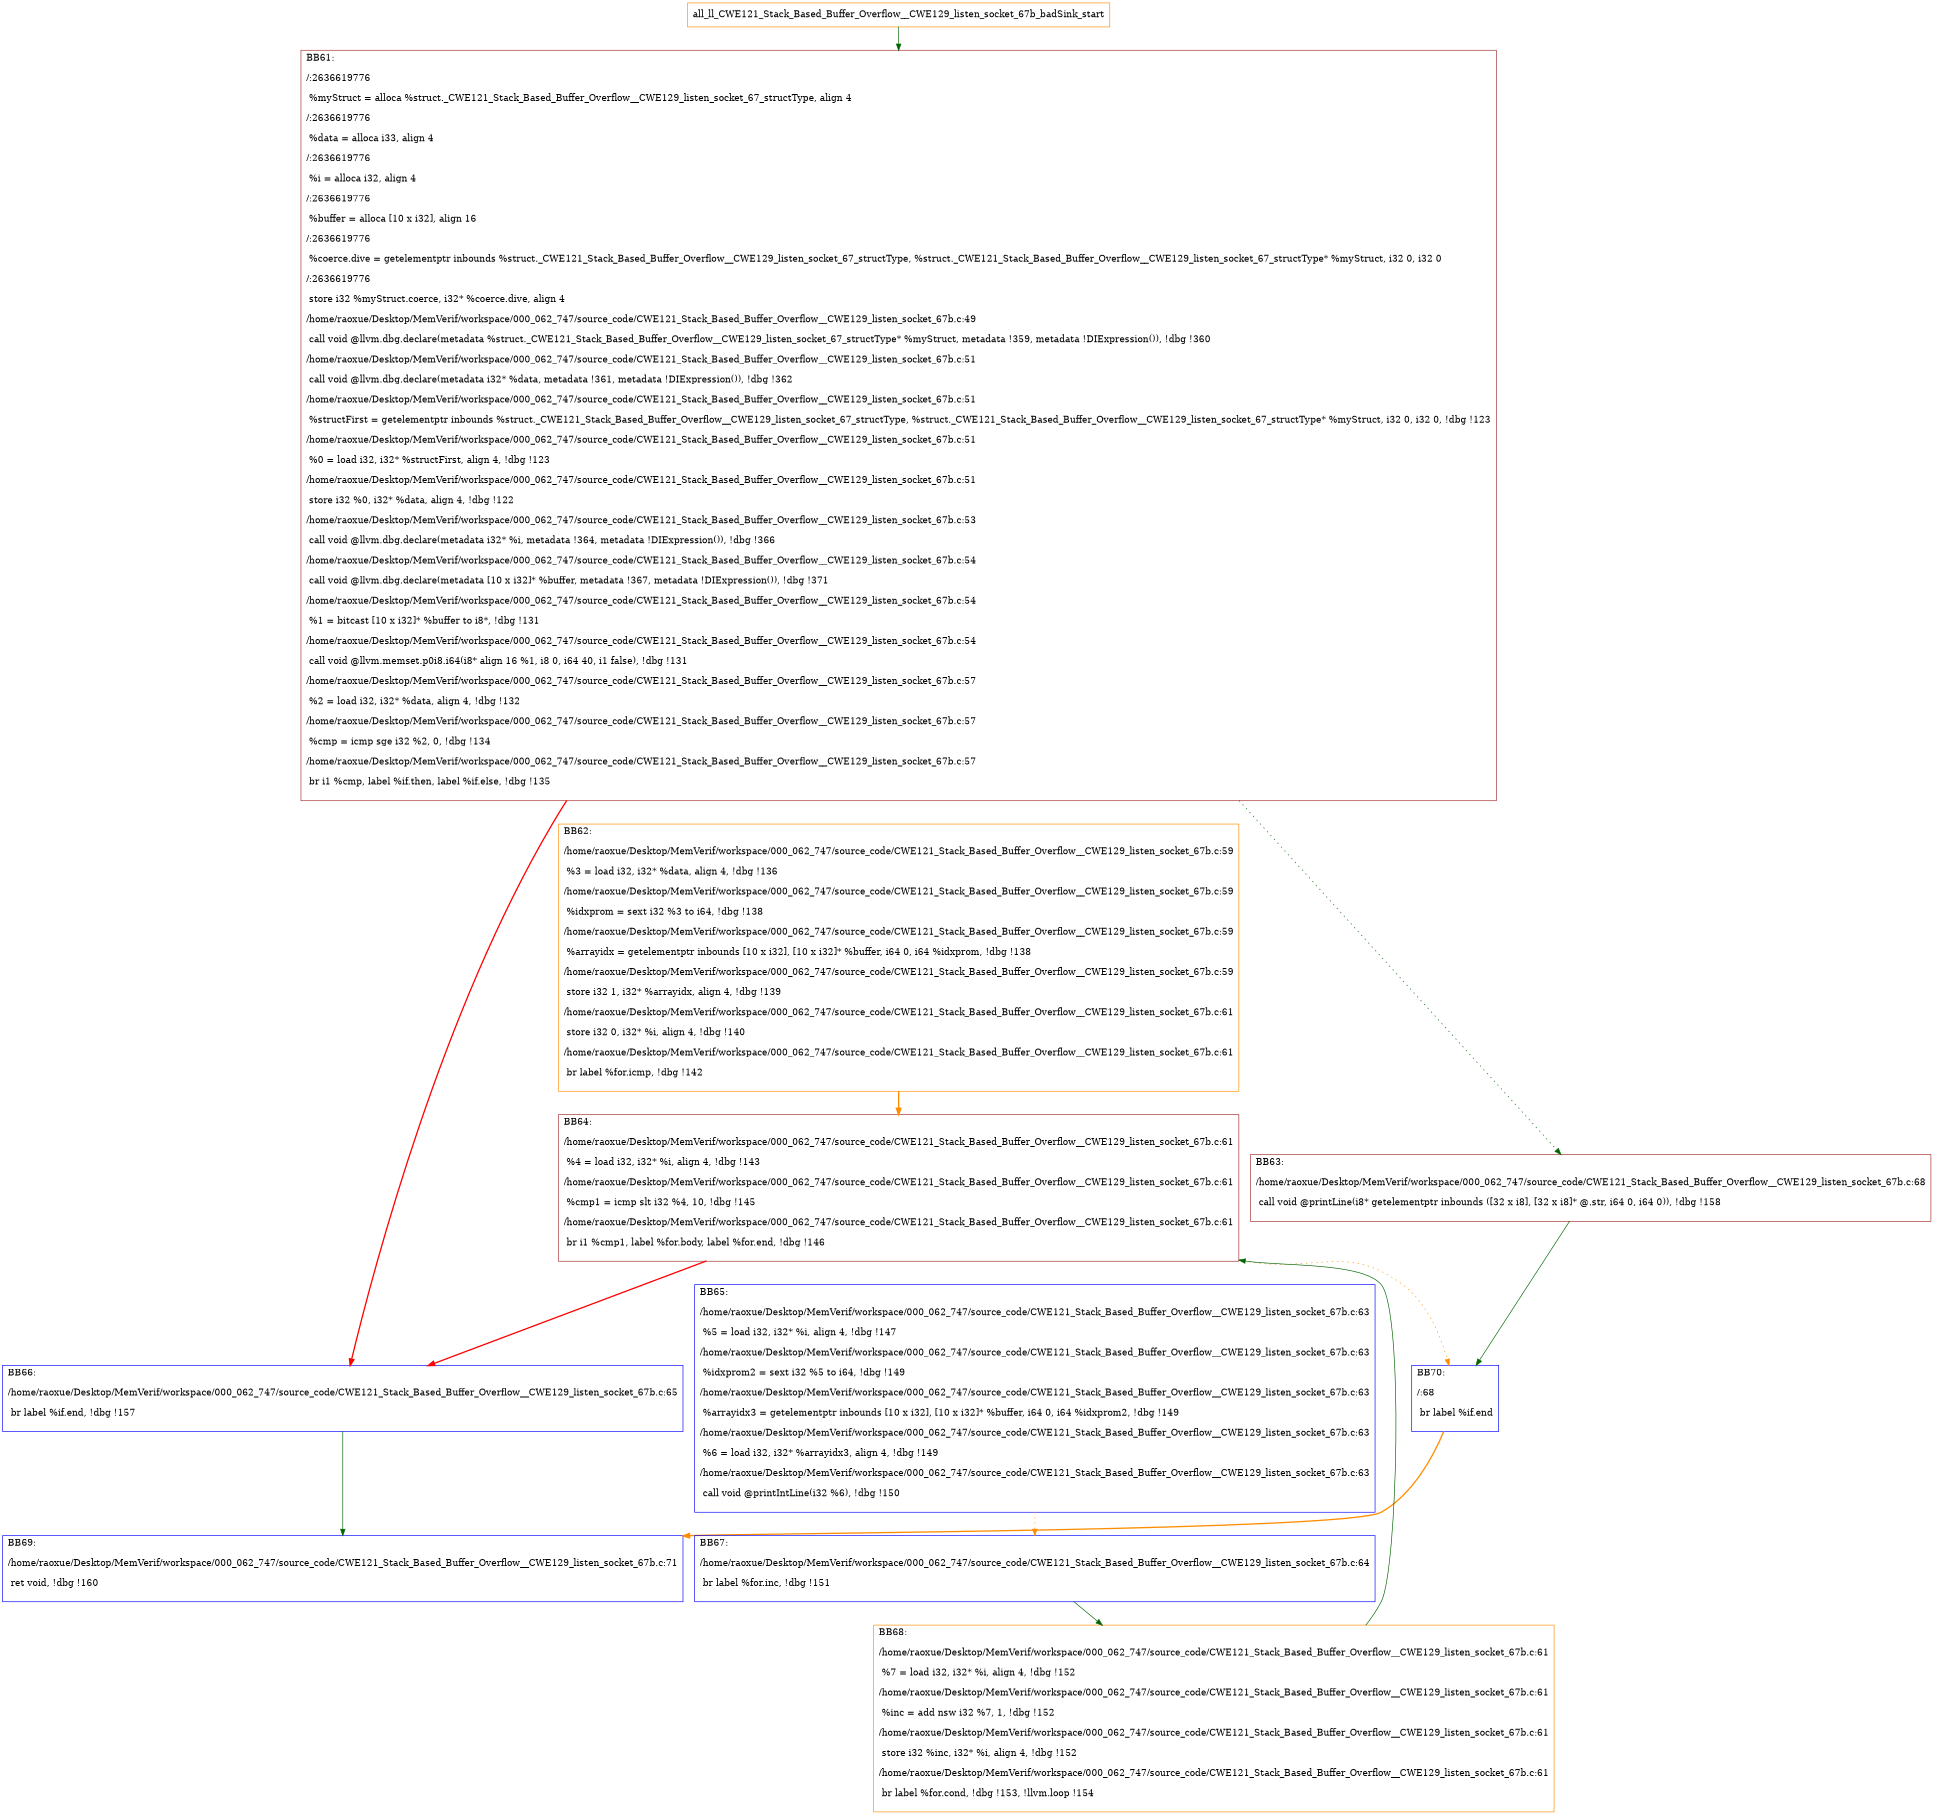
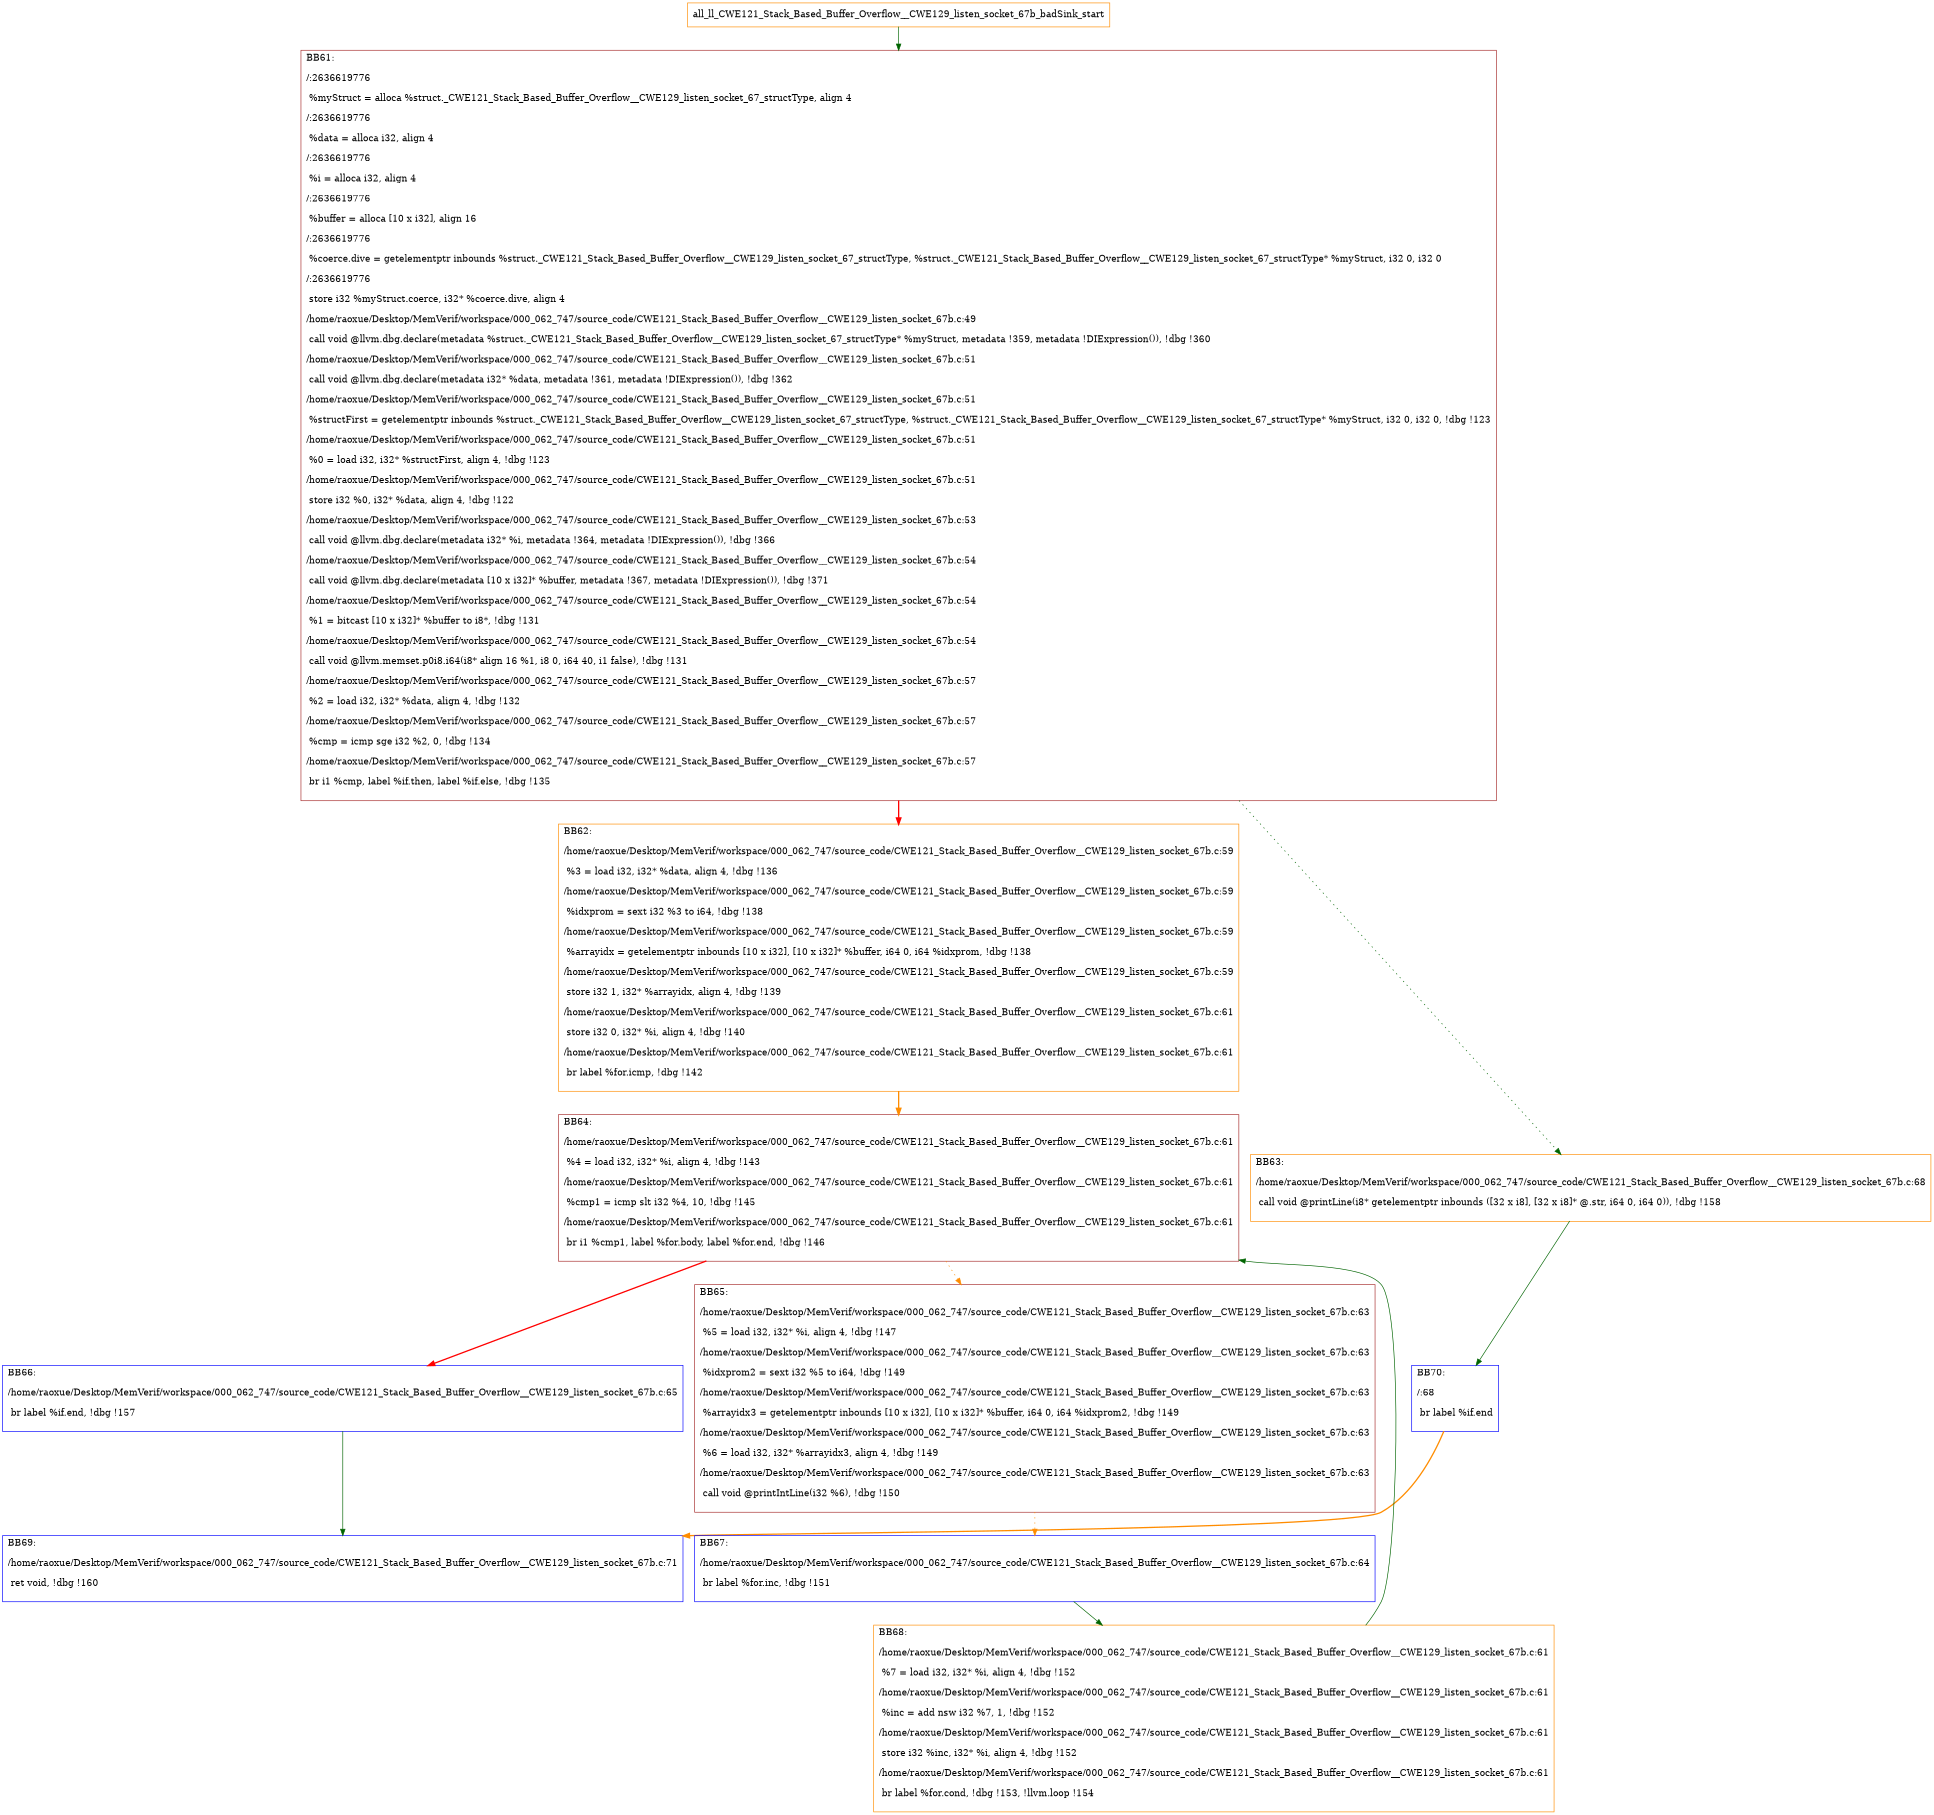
node "BB61:": text "%data = alloca i33, align 4" -> "%data = alloca i32, align 4"
edge "BB61:" -> "BB66:": now "BB61:" -> "BB62:"
node "BB63:": color brown -> darkorange
edge "BB64:" -> "BB70:": now "BB64:" -> "BB65:"
node "BB65:": color blue -> brown
